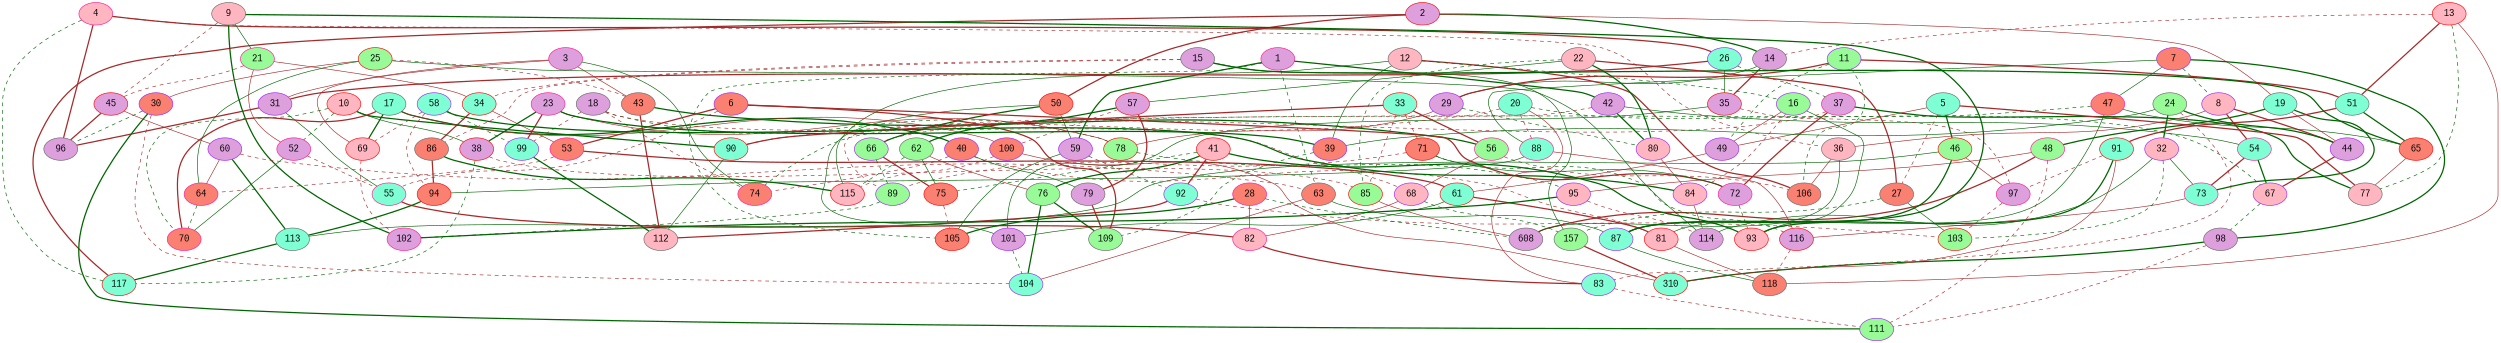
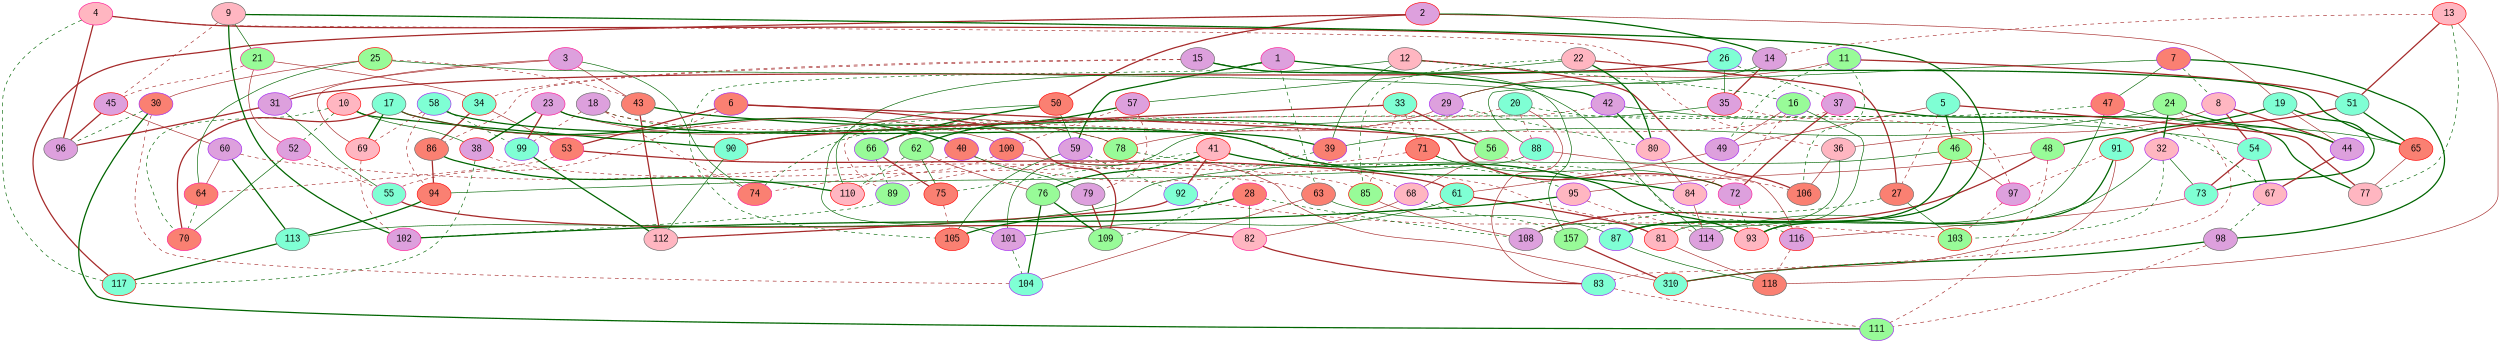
edge "11" -- "29": style bold -> solid
edge "57" -- "79": style bold -> dashed
node "115": label "115" -> "110"
node "608": label "608" -> "108"
